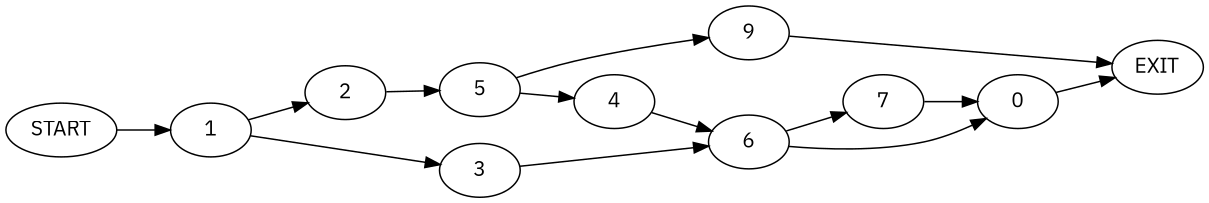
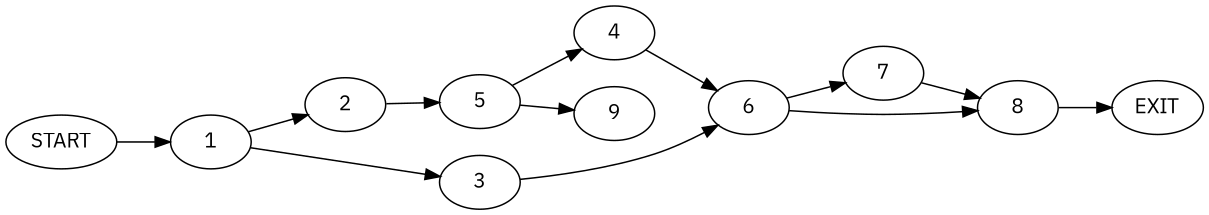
edge "9" -> "EXIT": removed
node "0": label "0" -> "8"
